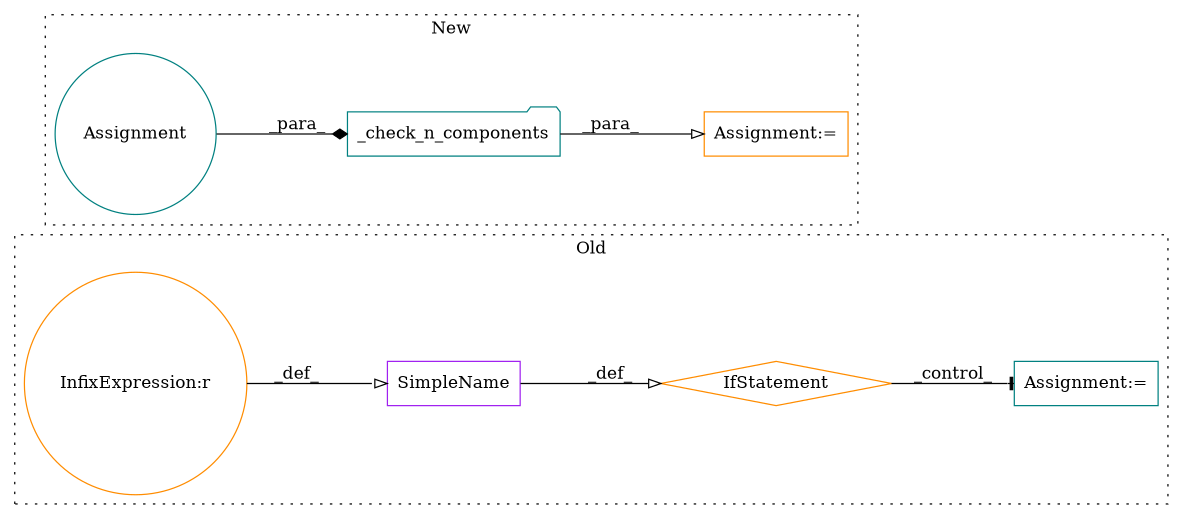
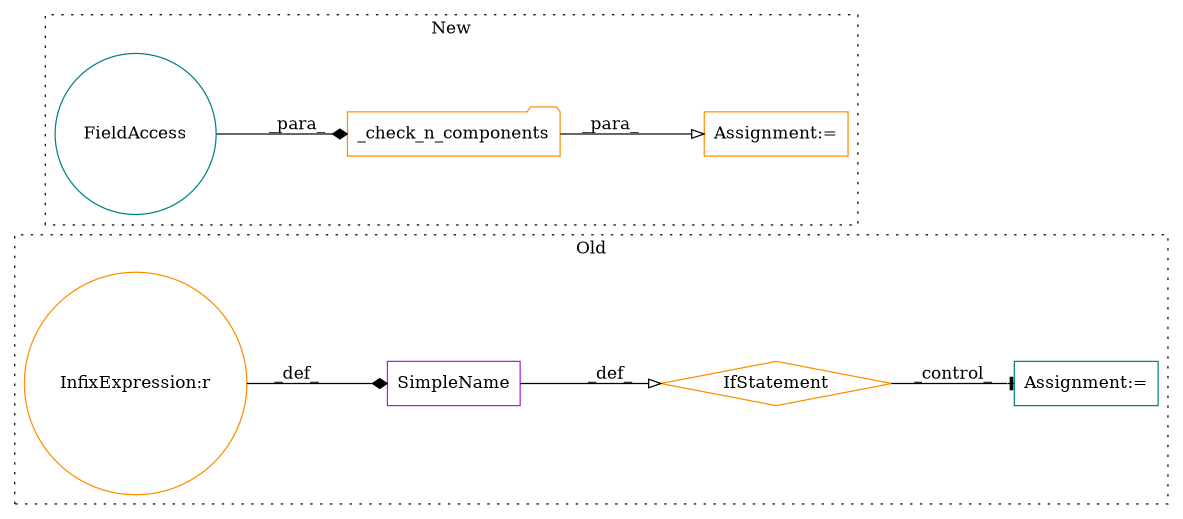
node "Assignment": label "Assignment" -> "FieldAccess"
node "_check_n_components": color teal -> darkorange
edge "InfixExpression:r" -> "SimpleName": arrowhead onormal -> diamond
